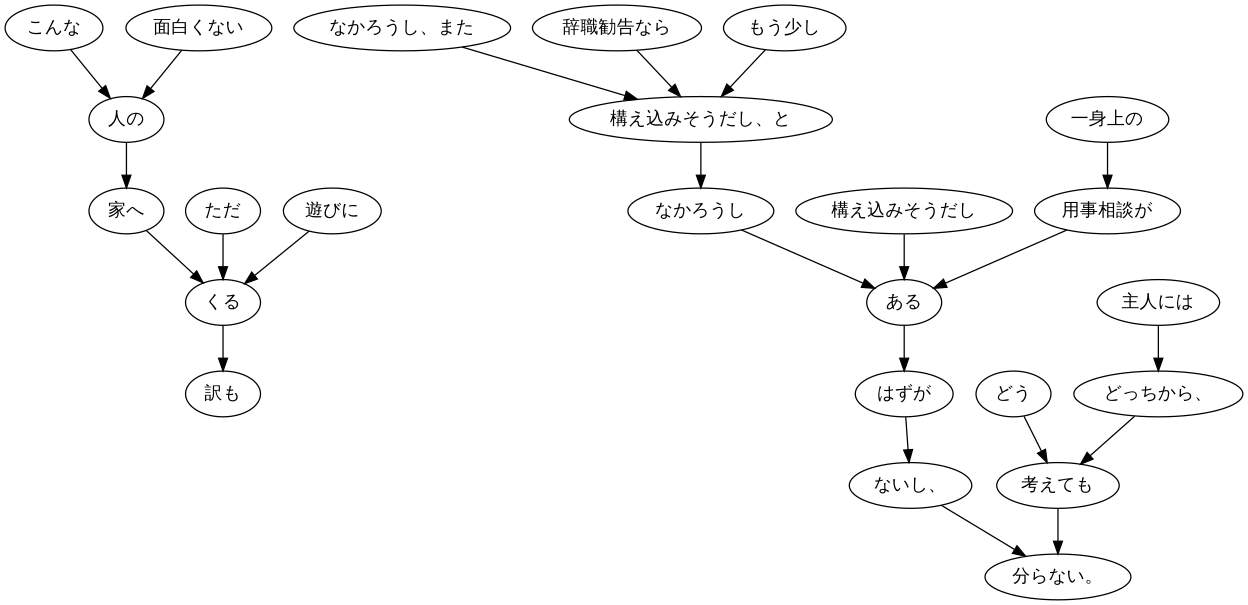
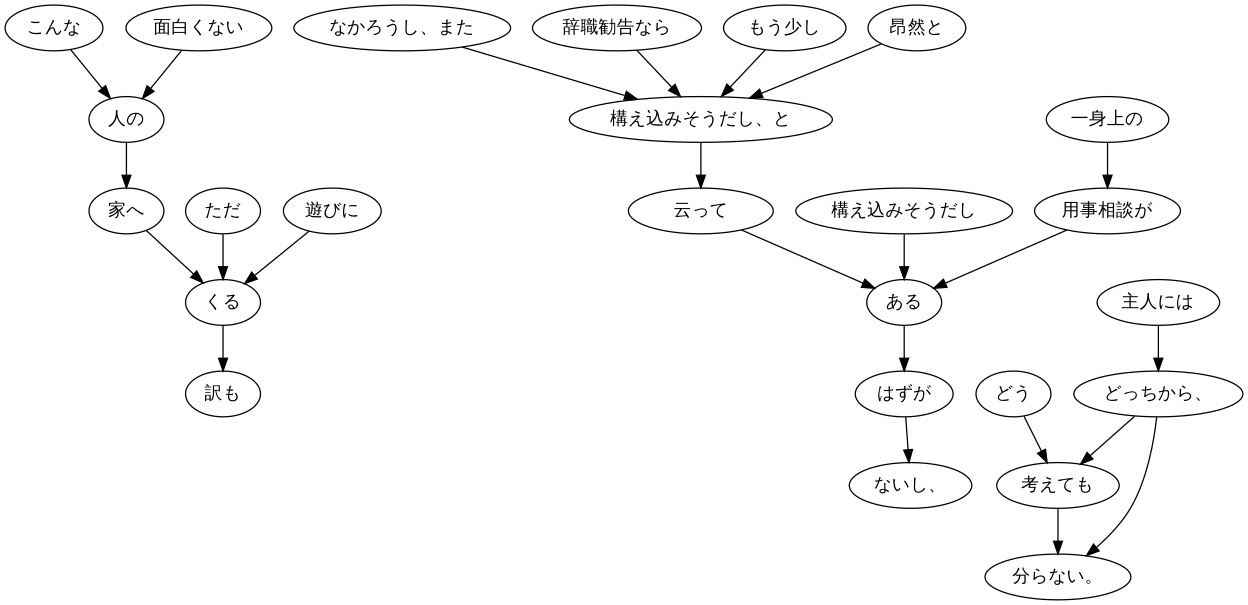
node "昂然と": added
node "なかろうし": label "なかろうし" -> "云って"
edge "ないし、" -> "分らない。": now "どっちから、" -> "分らない。"
